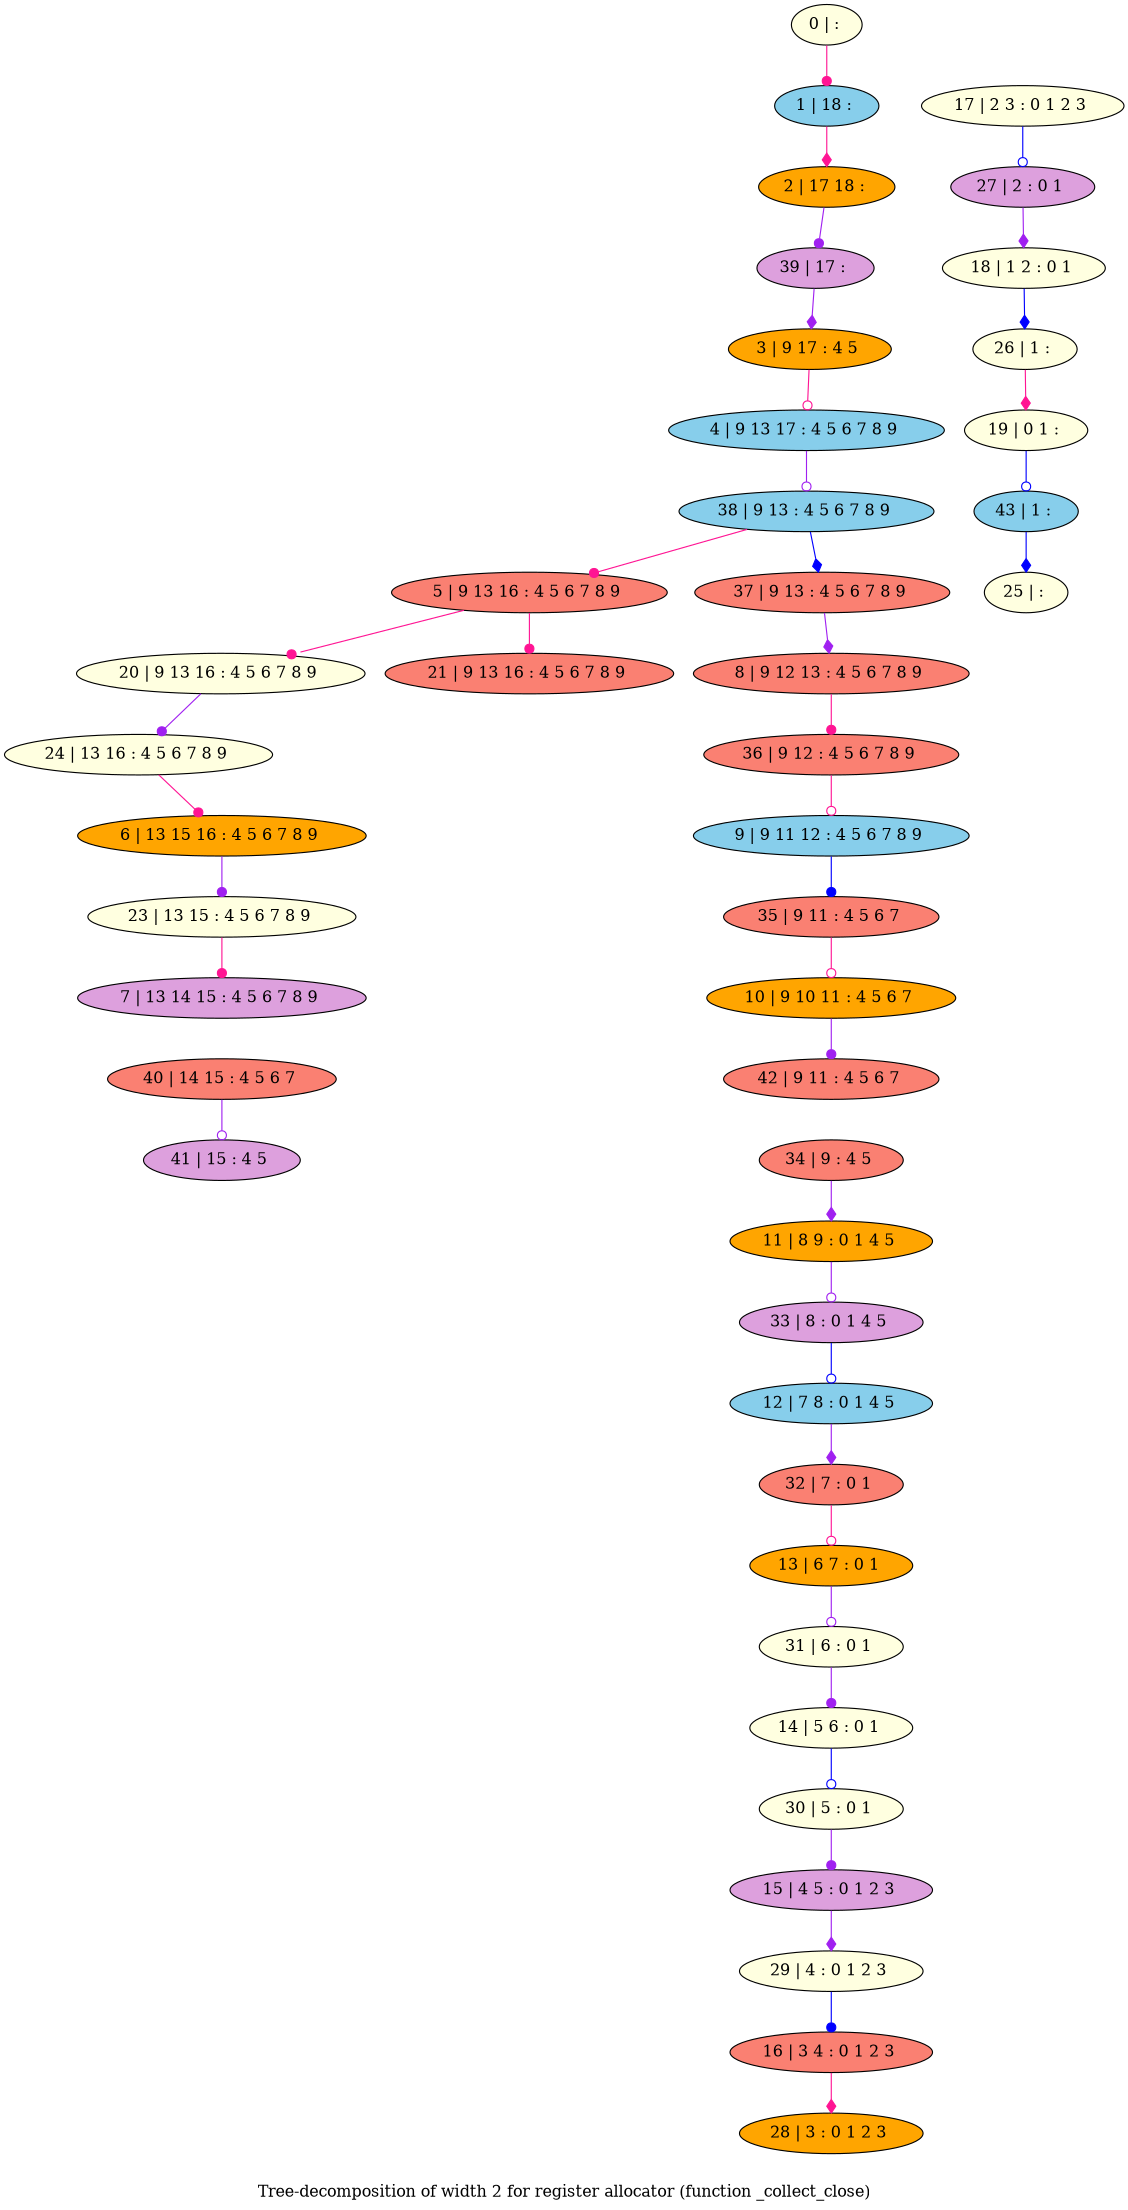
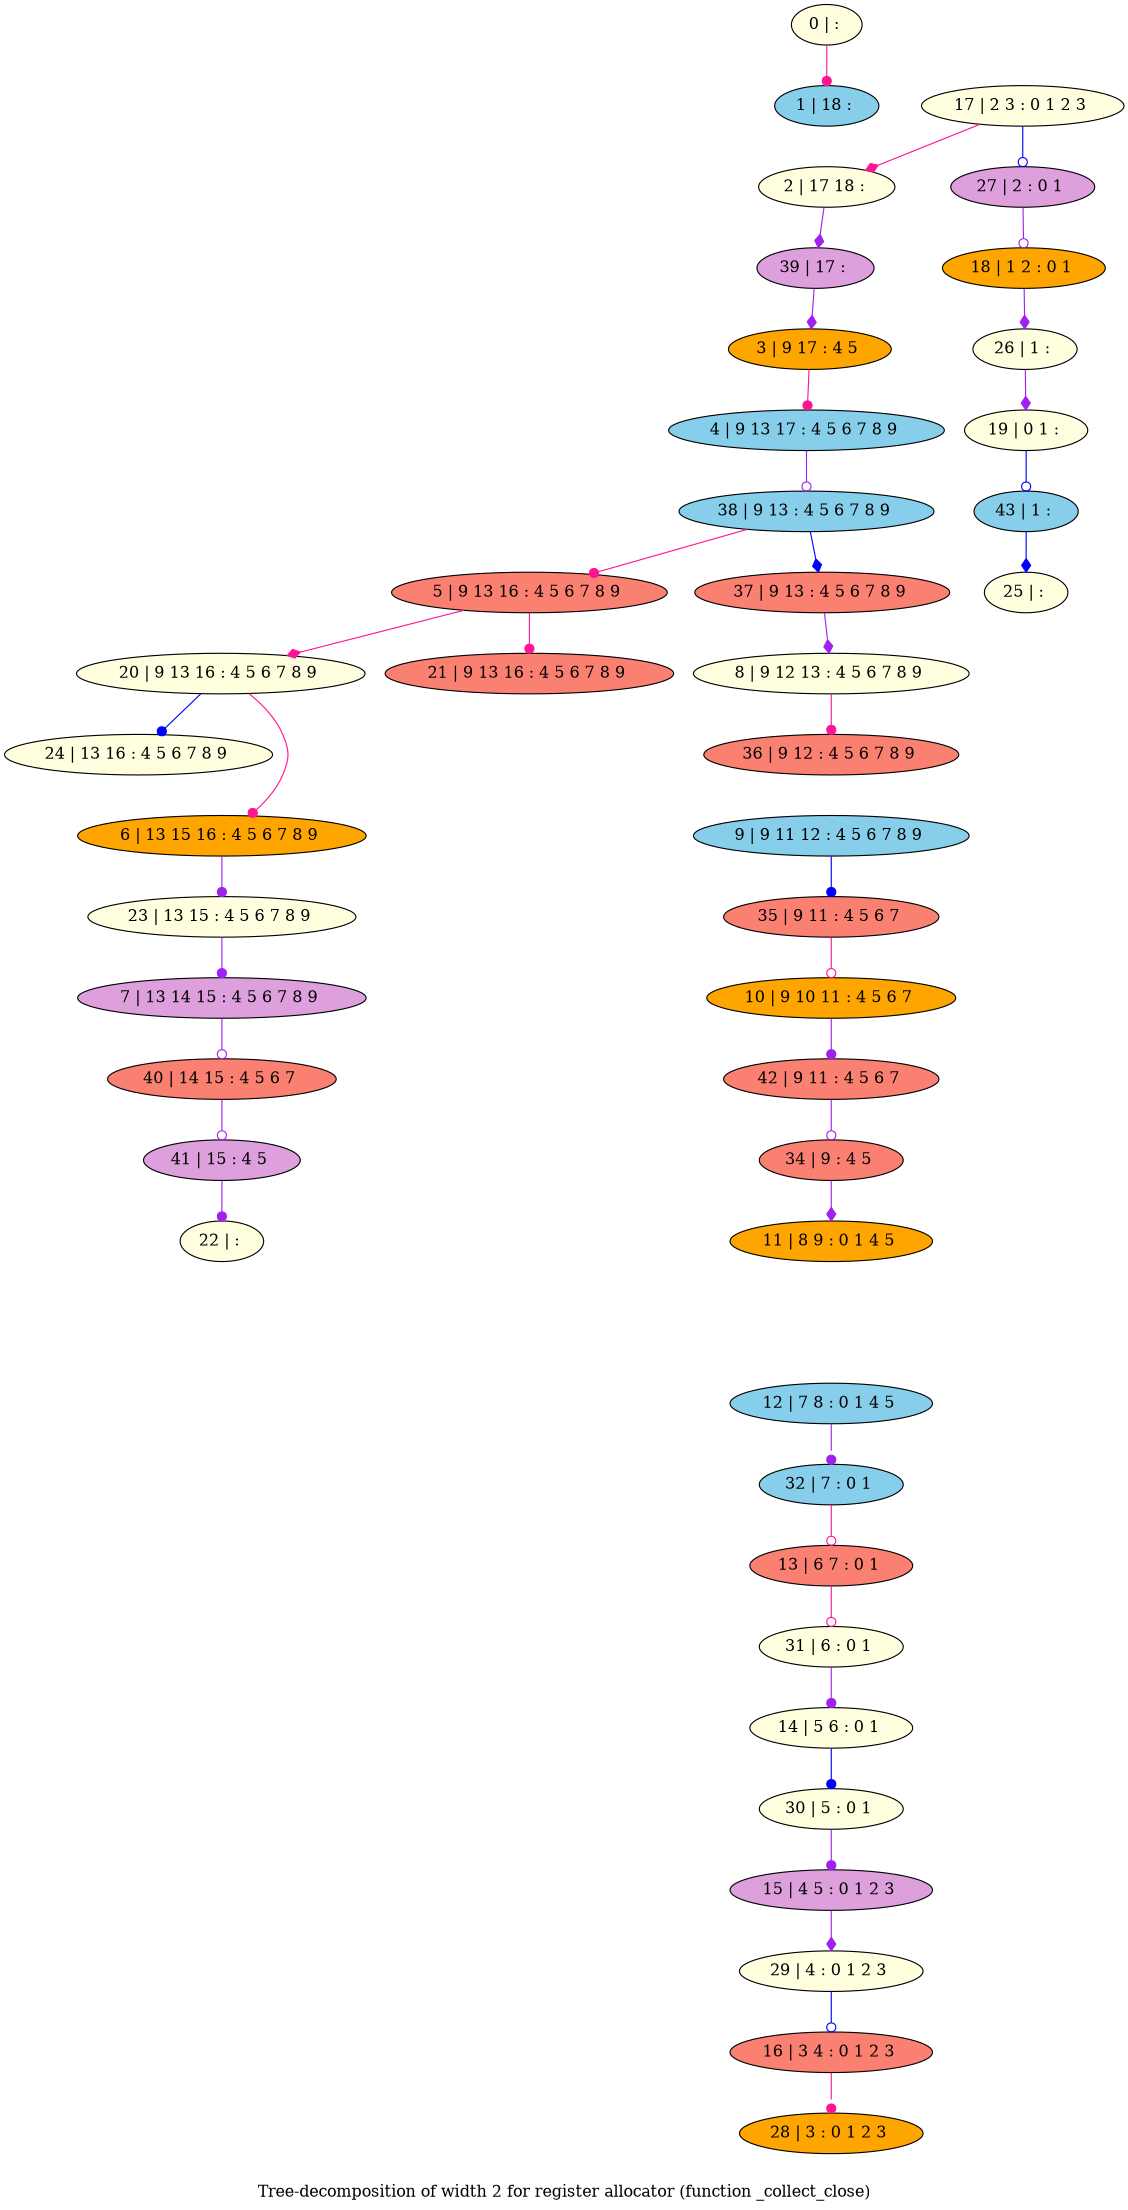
edge "1 | 18 :" -> "2 | 17 18 :": now "17 | 2 3 : 0 1 2 3" -> "2 | 17 18 :"
node "2 | 17 18 :": fillcolor orange -> lightyellow
edge "2 | 17 18 :" -> "39 | 17 :": arrowhead dot -> diamond
edge "27 | 2 : 0 1" -> "18 | 1 2 : 0 1": arrowhead diamond -> odot
node "18 | 1 2 : 0 1": fillcolor lightyellow -> orange
edge "18 | 1 2 : 0 1" -> "26 | 1 :": color blue -> purple
edge "26 | 1 :" -> "19 | 0 1 :": color deeppink -> purple
edge "3 | 9 17 : 4 5" -> "4 | 9 13 17 : 4 5 6 7 8 9": arrowhead odot -> dot
edge "5 | 9 13 16 : 4 5 6 7 8 9" -> "20 | 9 13 16 : 4 5 6 7 8 9": arrowhead dot -> diamond
node "8 | 9 12 13 : 4 5 6 7 8 9": fillcolor salmon -> lightyellow
edge "20 | 9 13 16 : 4 5 6 7 8 9" -> "24 | 13 16 : 4 5 6 7 8 9": color purple -> blue
edge "36 | 9 12 : 4 5 6 7 8 9" -> "9 | 9 11 12 : 4 5 6 7 8 9": removed
edge "24 | 13 16 : 4 5 6 7 8 9" -> "6 | 13 15 16 : 4 5 6 7 8 9": now "20 | 9 13 16 : 4 5 6 7 8 9" -> "6 | 13 15 16 : 4 5 6 7 8 9"
edge "23 | 13 15 : 4 5 6 7 8 9" -> "7 | 13 14 15 : 4 5 6 7 8 9": color deeppink -> purple
edge "7 | 13 14 15 : 4 5 6 7 8 9" -> "40 | 14 15 : 4 5 6 7": added
edge "42 | 9 11 : 4 5 6 7" -> "34 | 9 : 4 5": added
node "22 | :": added
node "33 | 8 : 0 1 4 5": removed
edge "12 | 7 8 : 0 1 4 5" -> "32 | 7 : 0 1": arrowhead diamond -> dot
node "32 | 7 : 0 1": fillcolor salmon -> skyblue
node "13 | 6 7 : 0 1": fillcolor orange -> salmon
edge "13 | 6 7 : 0 1" -> "31 | 6 : 0 1": color purple -> deeppink
edge "14 | 5 6 : 0 1" -> "30 | 5 : 0 1": arrowhead odot -> dot
edge "29 | 4 : 0 1 2 3" -> "16 | 3 4 : 0 1 2 3": arrowhead dot -> odot
edge "16 | 3 4 : 0 1 2 3" -> "28 | 3 : 0 1 2 3": arrowhead diamond -> dot
